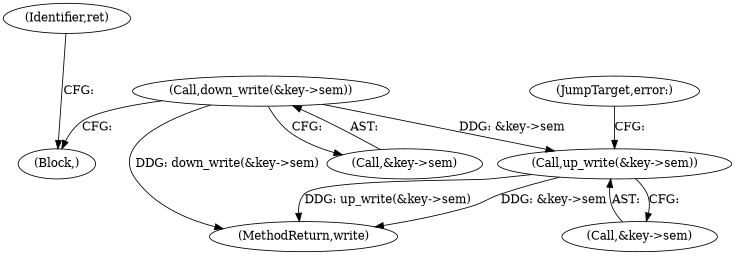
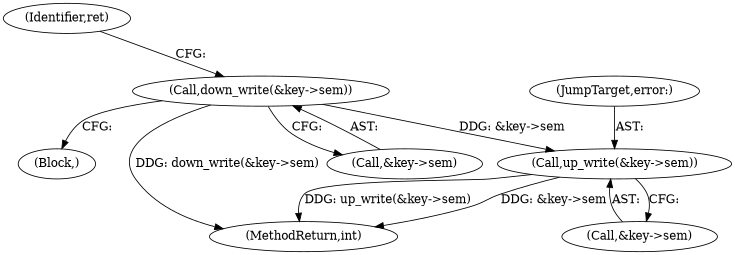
edge "(Identifier,ret)" -> "(Block,)": now "(Identifier,ret)" -> "(Call,down_write(&key->sem))"
edge "(JumpTarget,error:)" -> "(Call,up_write(&key->sem))": label "CFG: " -> "AST: "
node "(MethodReturn,write)": label "(MethodReturn,write)" -> "(MethodReturn,int)"
